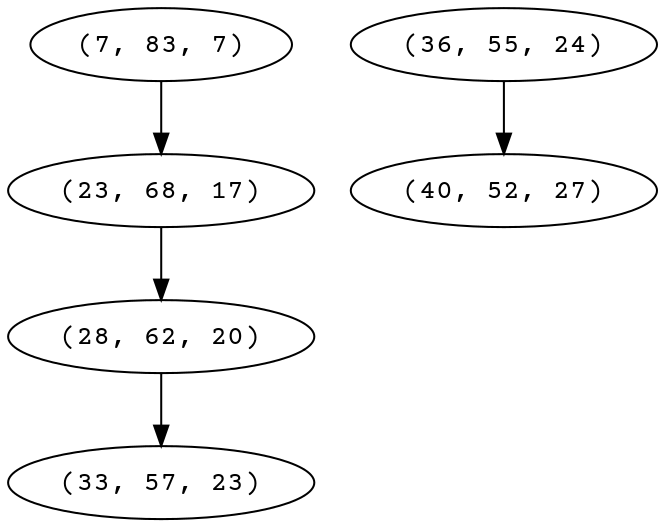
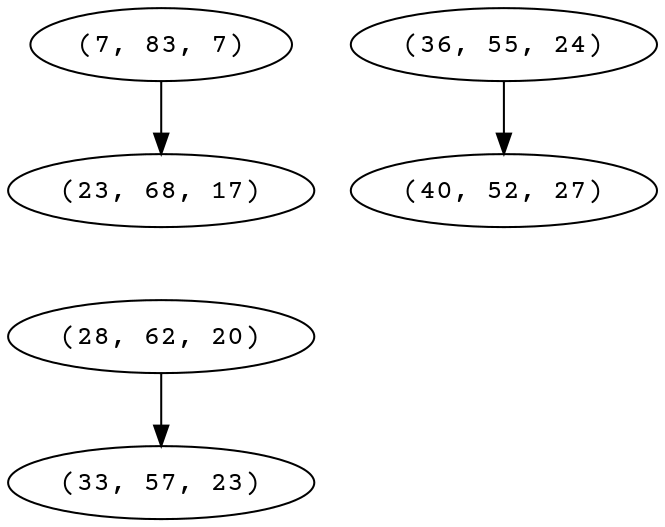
edge "(23, 68, 17)" -> "(28, 62, 20)": removed
